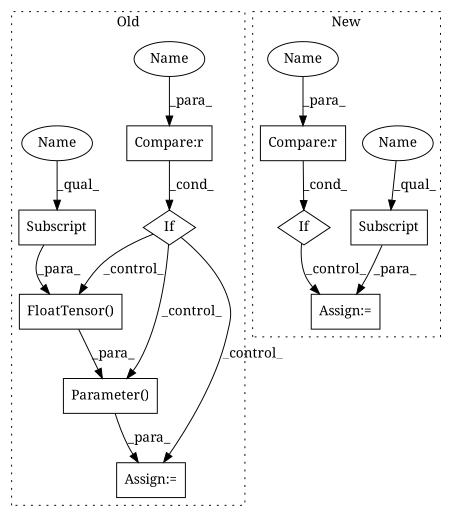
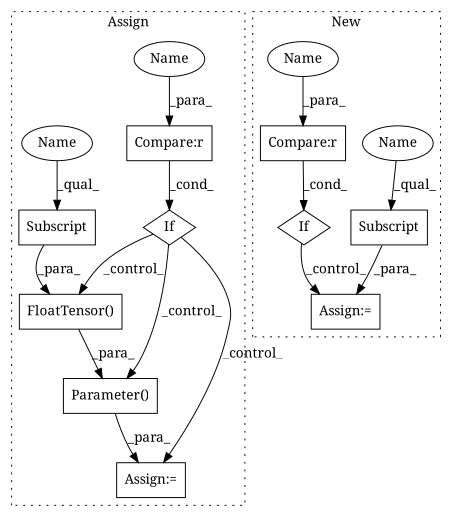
cluster "Old": label "Old" -> "Assign"
